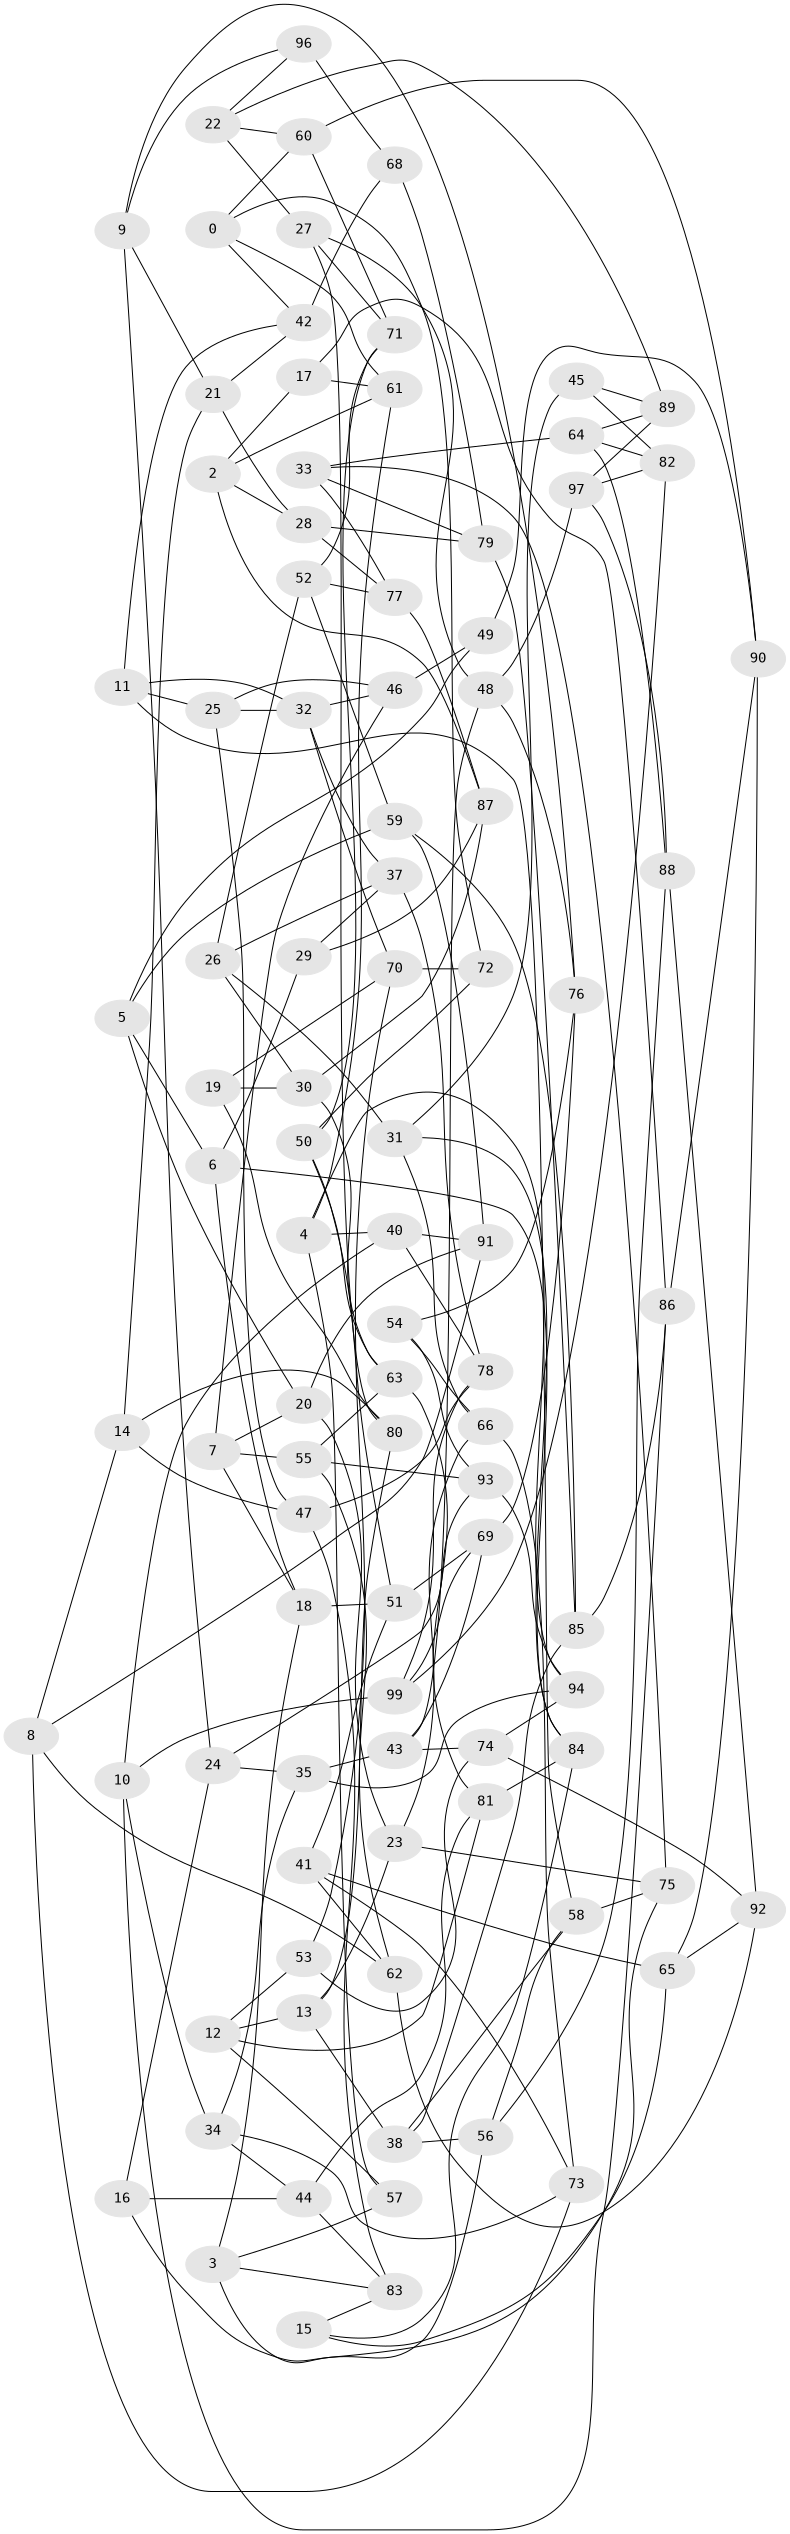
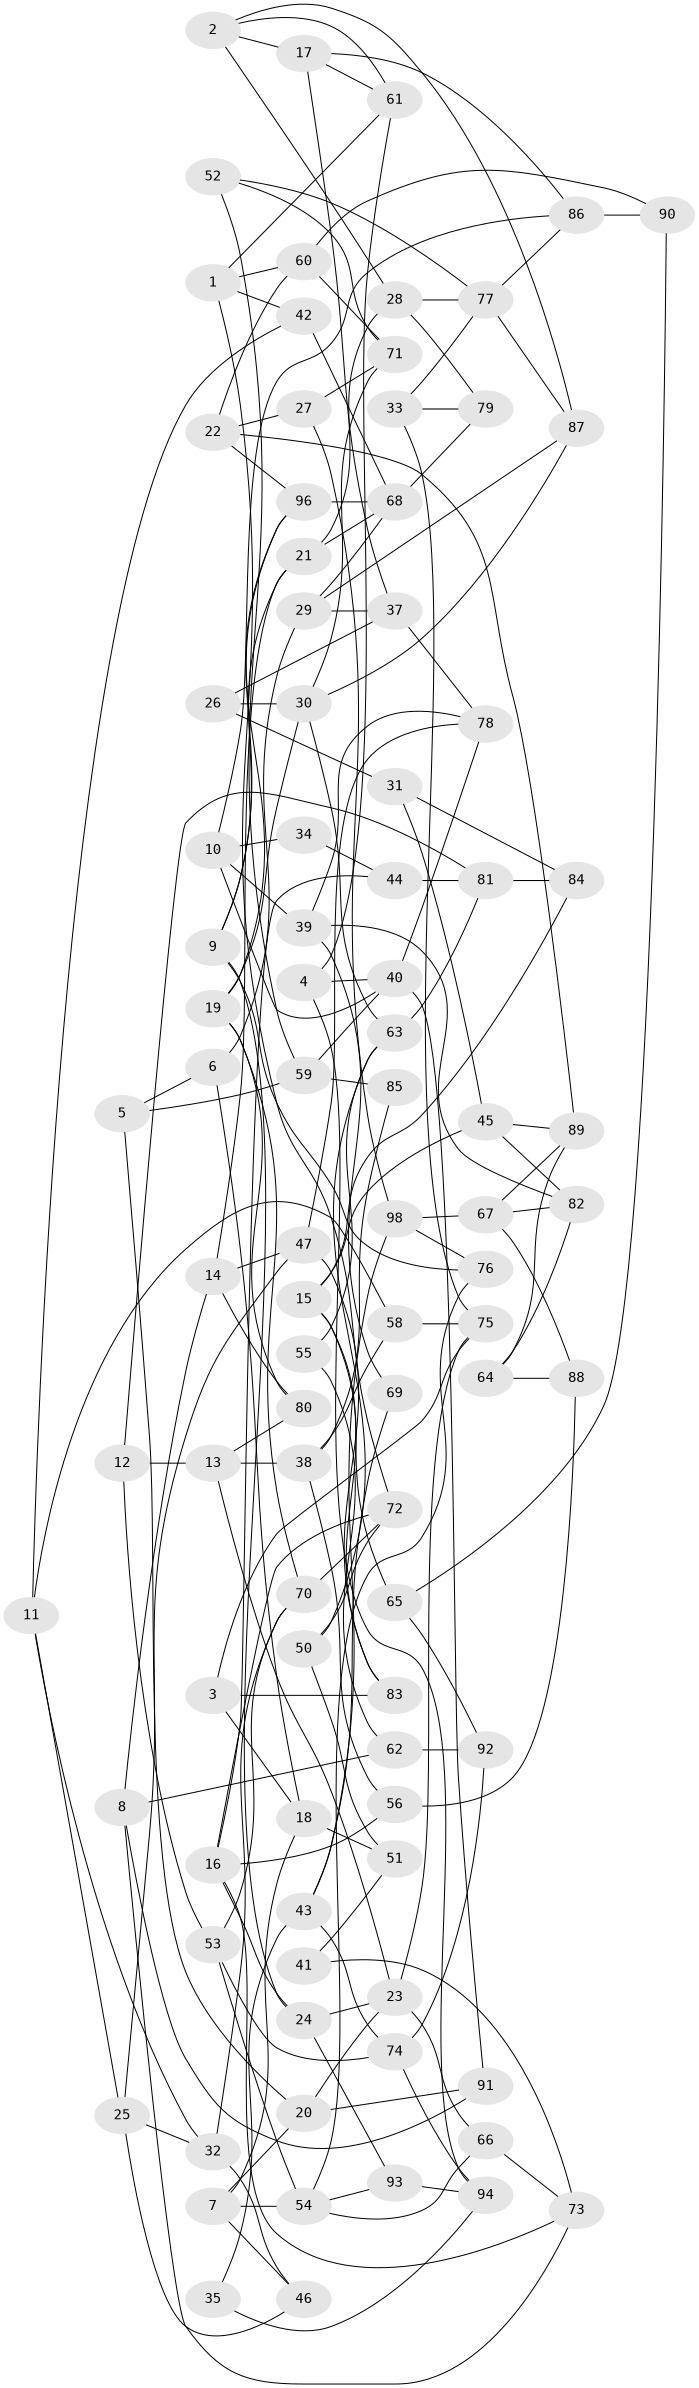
node "0": label "0" -> "1"
edge "42" -- "21": now "68" -- "21"
edge "64" -- "33": removed
node "97": label "97" -> "67"
edge "68" -- "29": added
node "49": removed
node "48": label "48" -> "98"
edge "71" -- "50": now "71" -- "30"
edge "96" -- "19": added
edge "52" -- "26": removed
edge "32" -- "37": now "17" -- "37"
edge "27" -- "80": removed
edge "59" -- "91": now "59" -- "40"
edge "79" -- "85": removed
edge "45" -- "15": added
edge "6" -- "84": removed
edge "31" -- "66": removed
edge "76" -- "69": removed
edge "88" -- "92": removed
edge "86" -- "85": now "86" -- "77"
edge "7" -- "55": now "7" -- "54"
edge "55" -- "93": removed
edge "69" -- "51": removed
edge "72" -- "16": added
node "99": label "99" -> "39"
edge "24" -- "35": now "24" -- "23"
edge "41" -- "65": removed
edge "41" -- "62": removed
edge "35" -- "34": removed
edge "58" -- "56": removed
edge "53" -- "54": added
node "57": removed
edge "34" -- "73": now "16" -- "73"
edge "44" -- "83": removed
